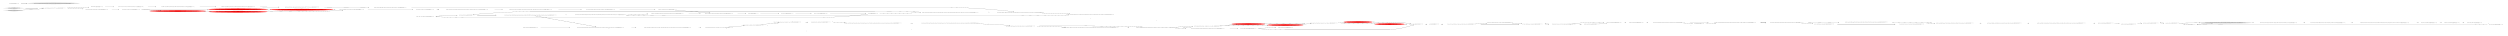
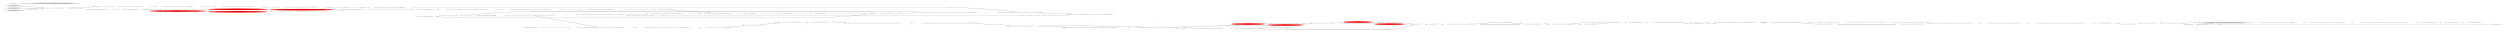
node "testQueueNextTasksOnSuccess['1', '0', '0']": added
